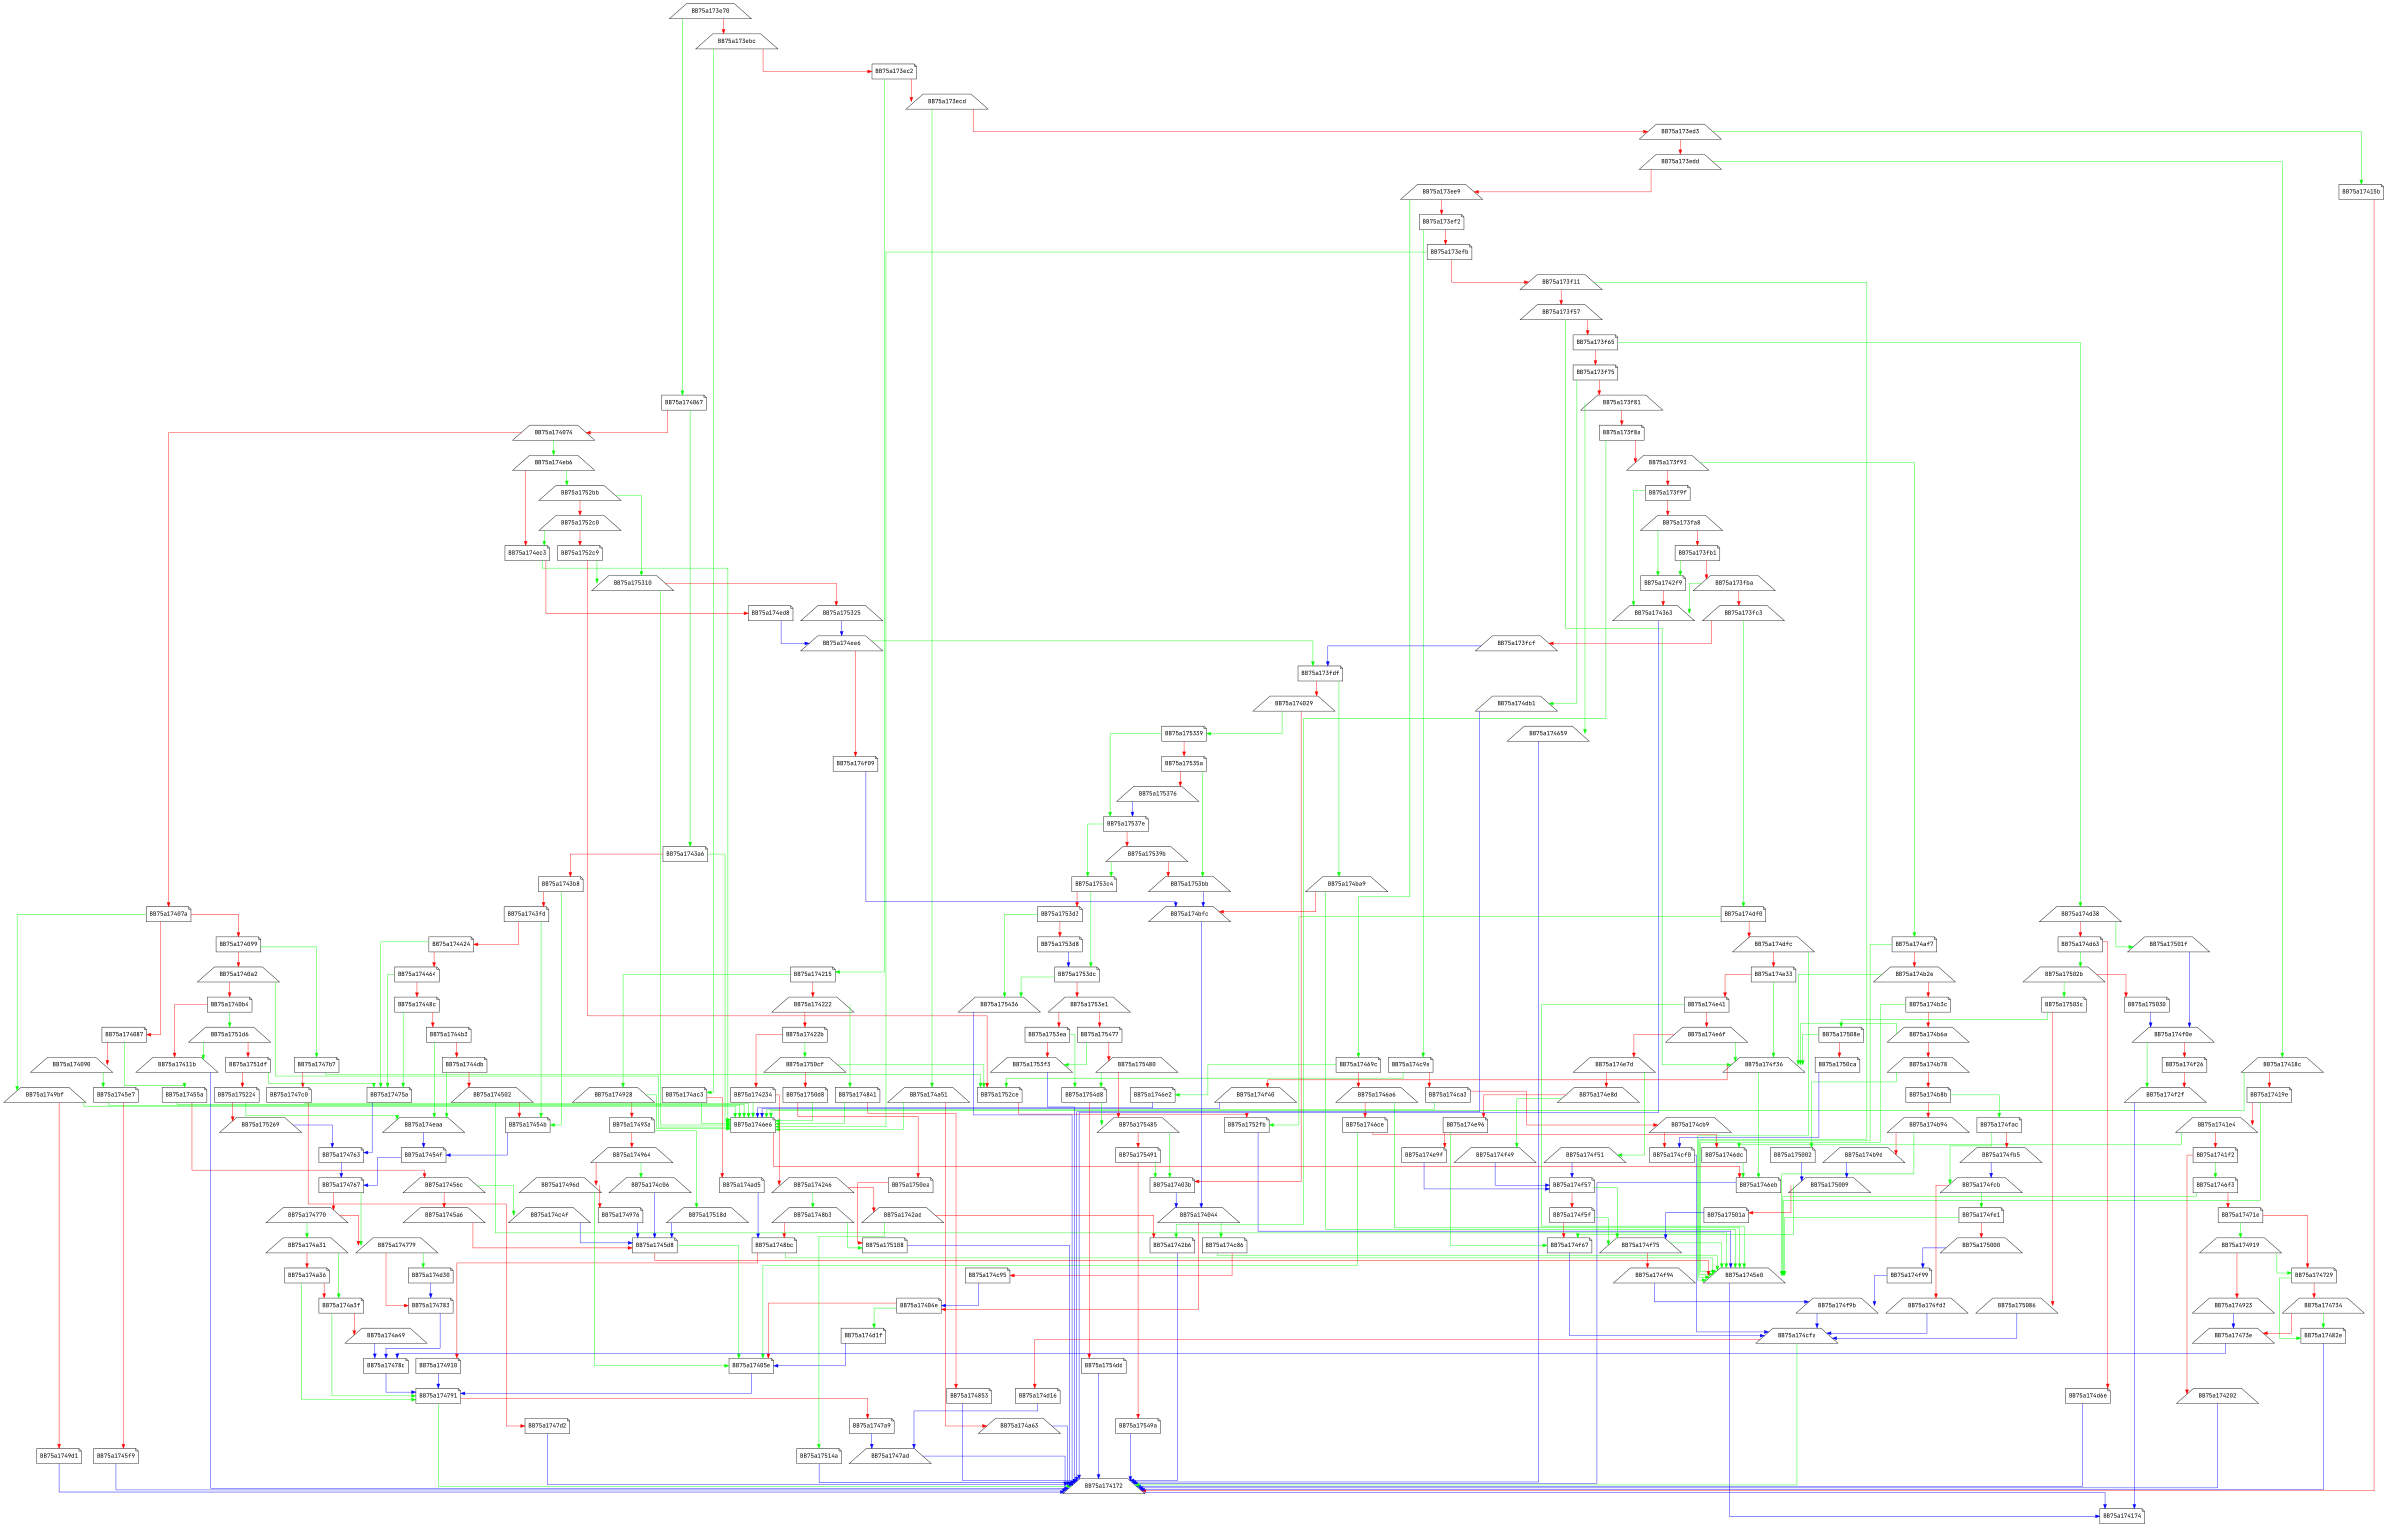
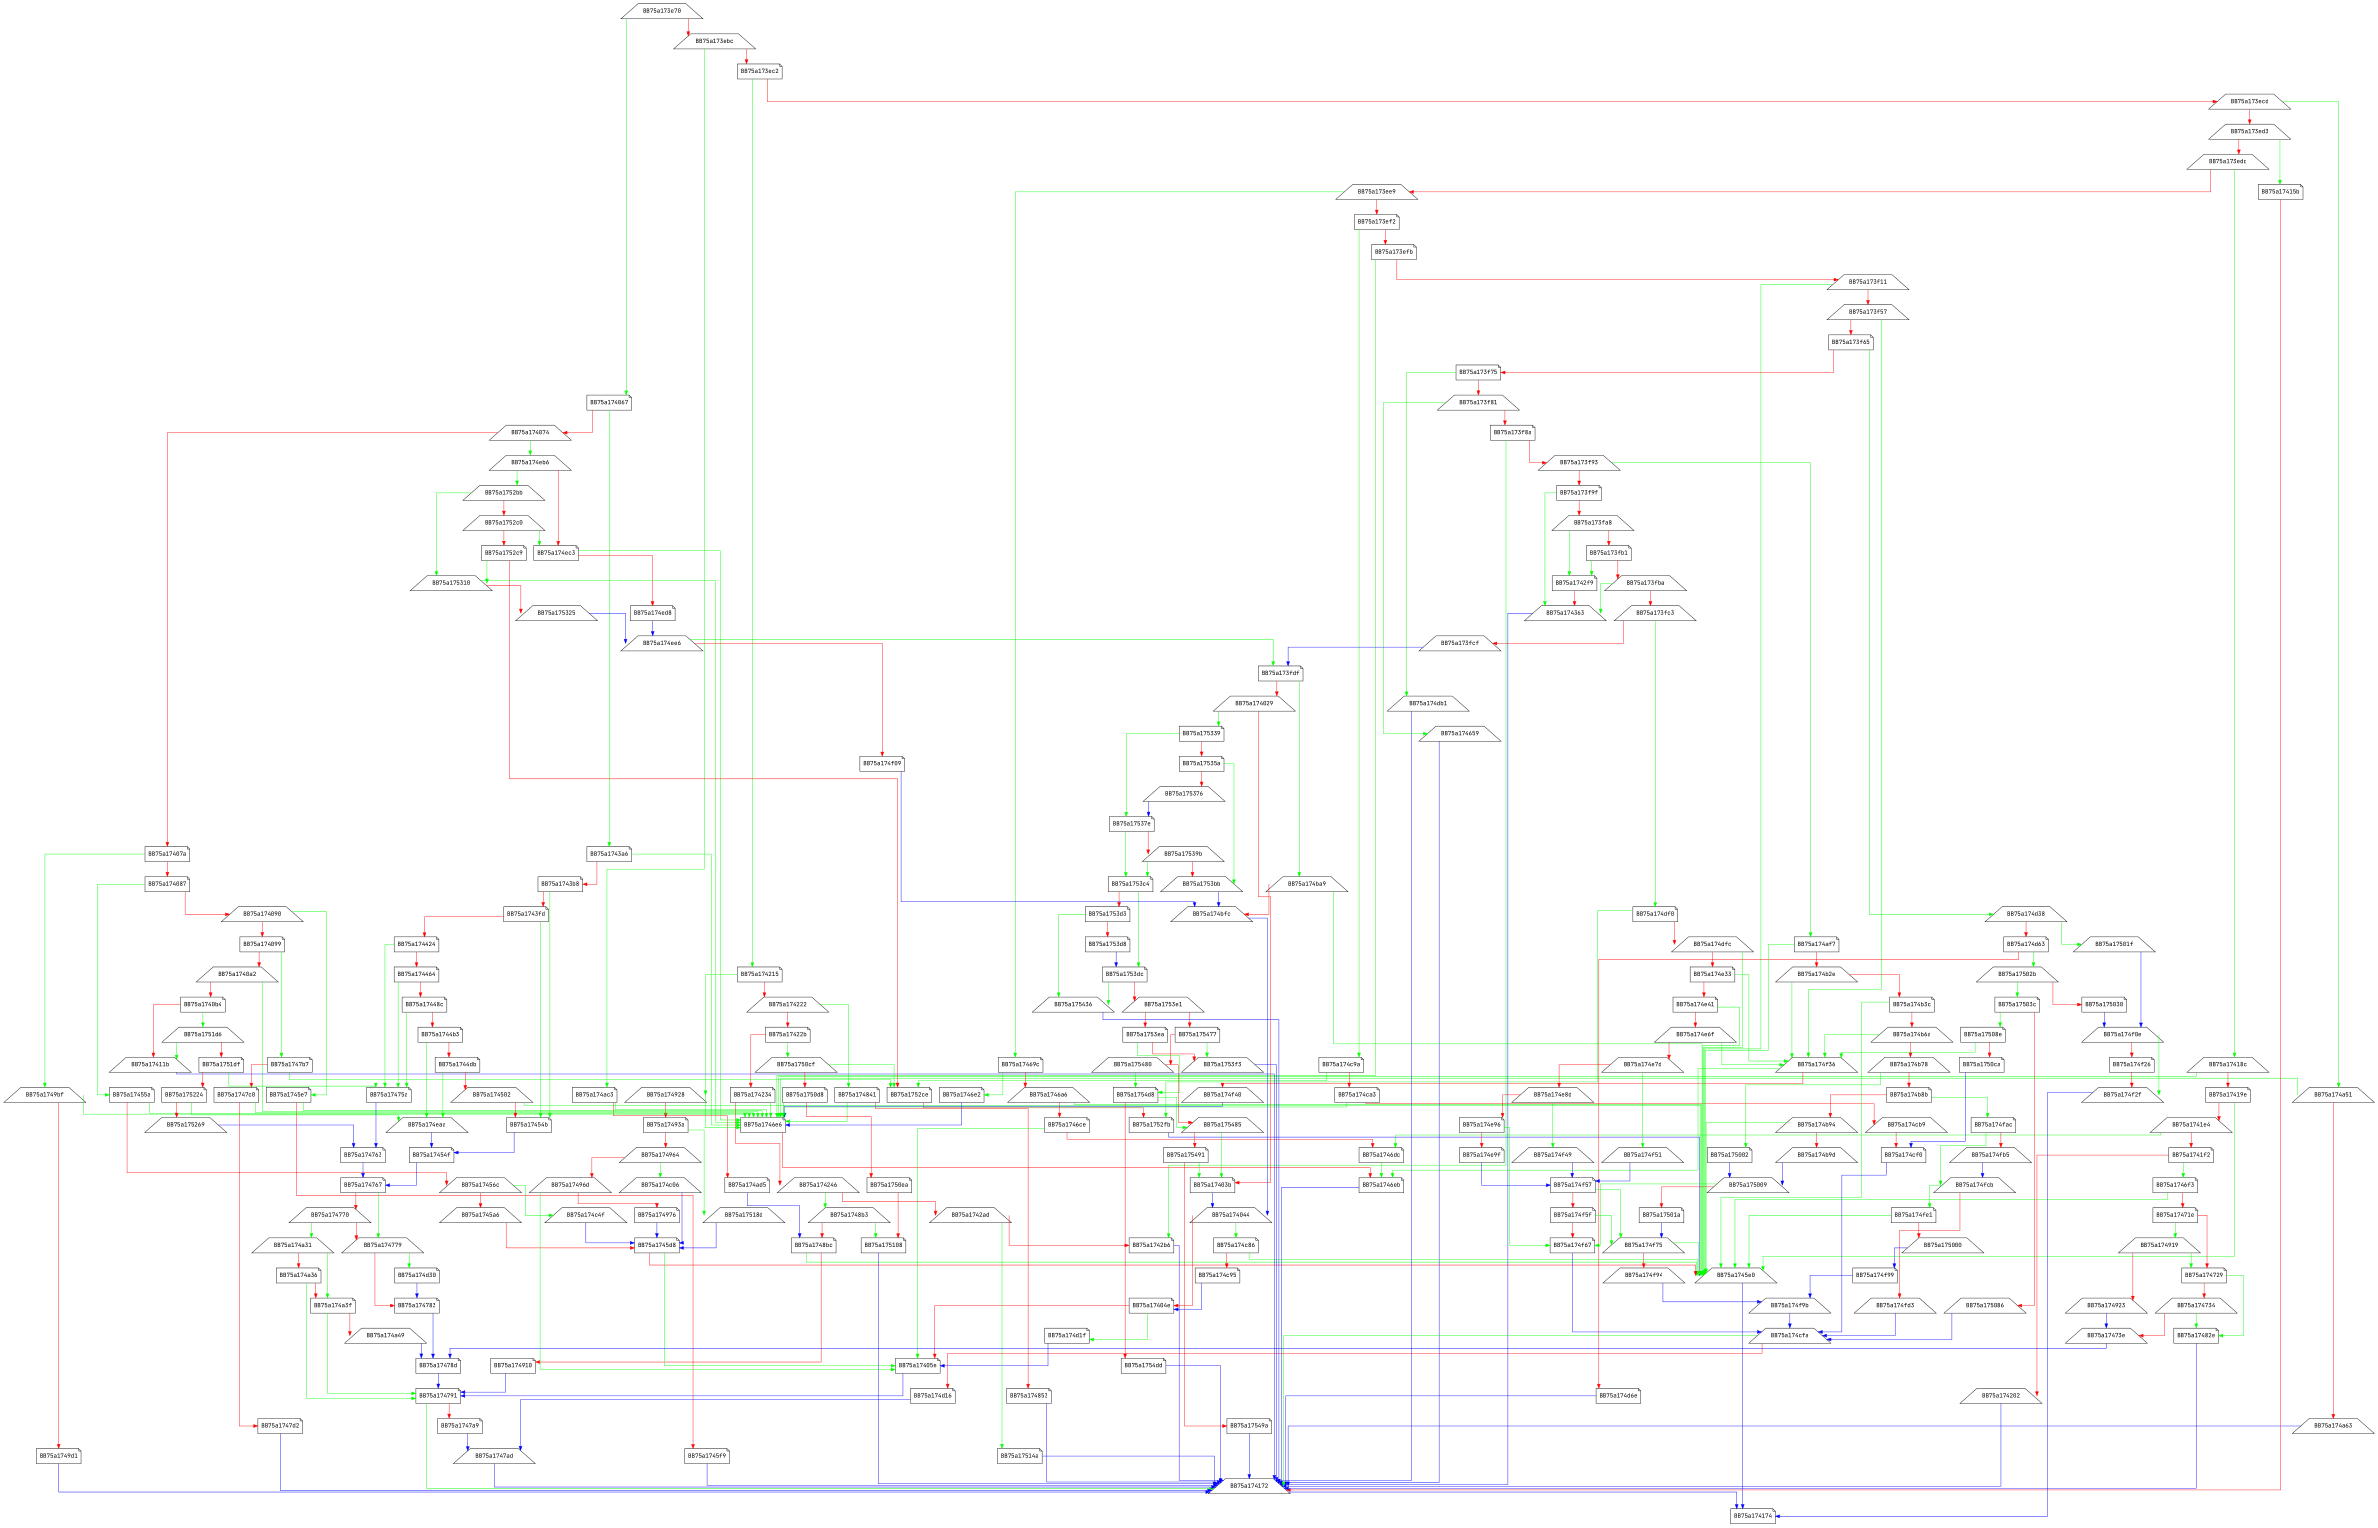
edge "BB75a17407a" -> "BB75a174099": now "BB75a174090" -> "BB75a174099"
